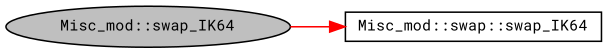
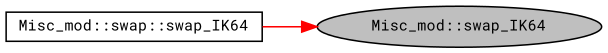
edge "Misc_mod::swap_IK64" -> "Misc_mod::swap::swap_IK64": reversed
